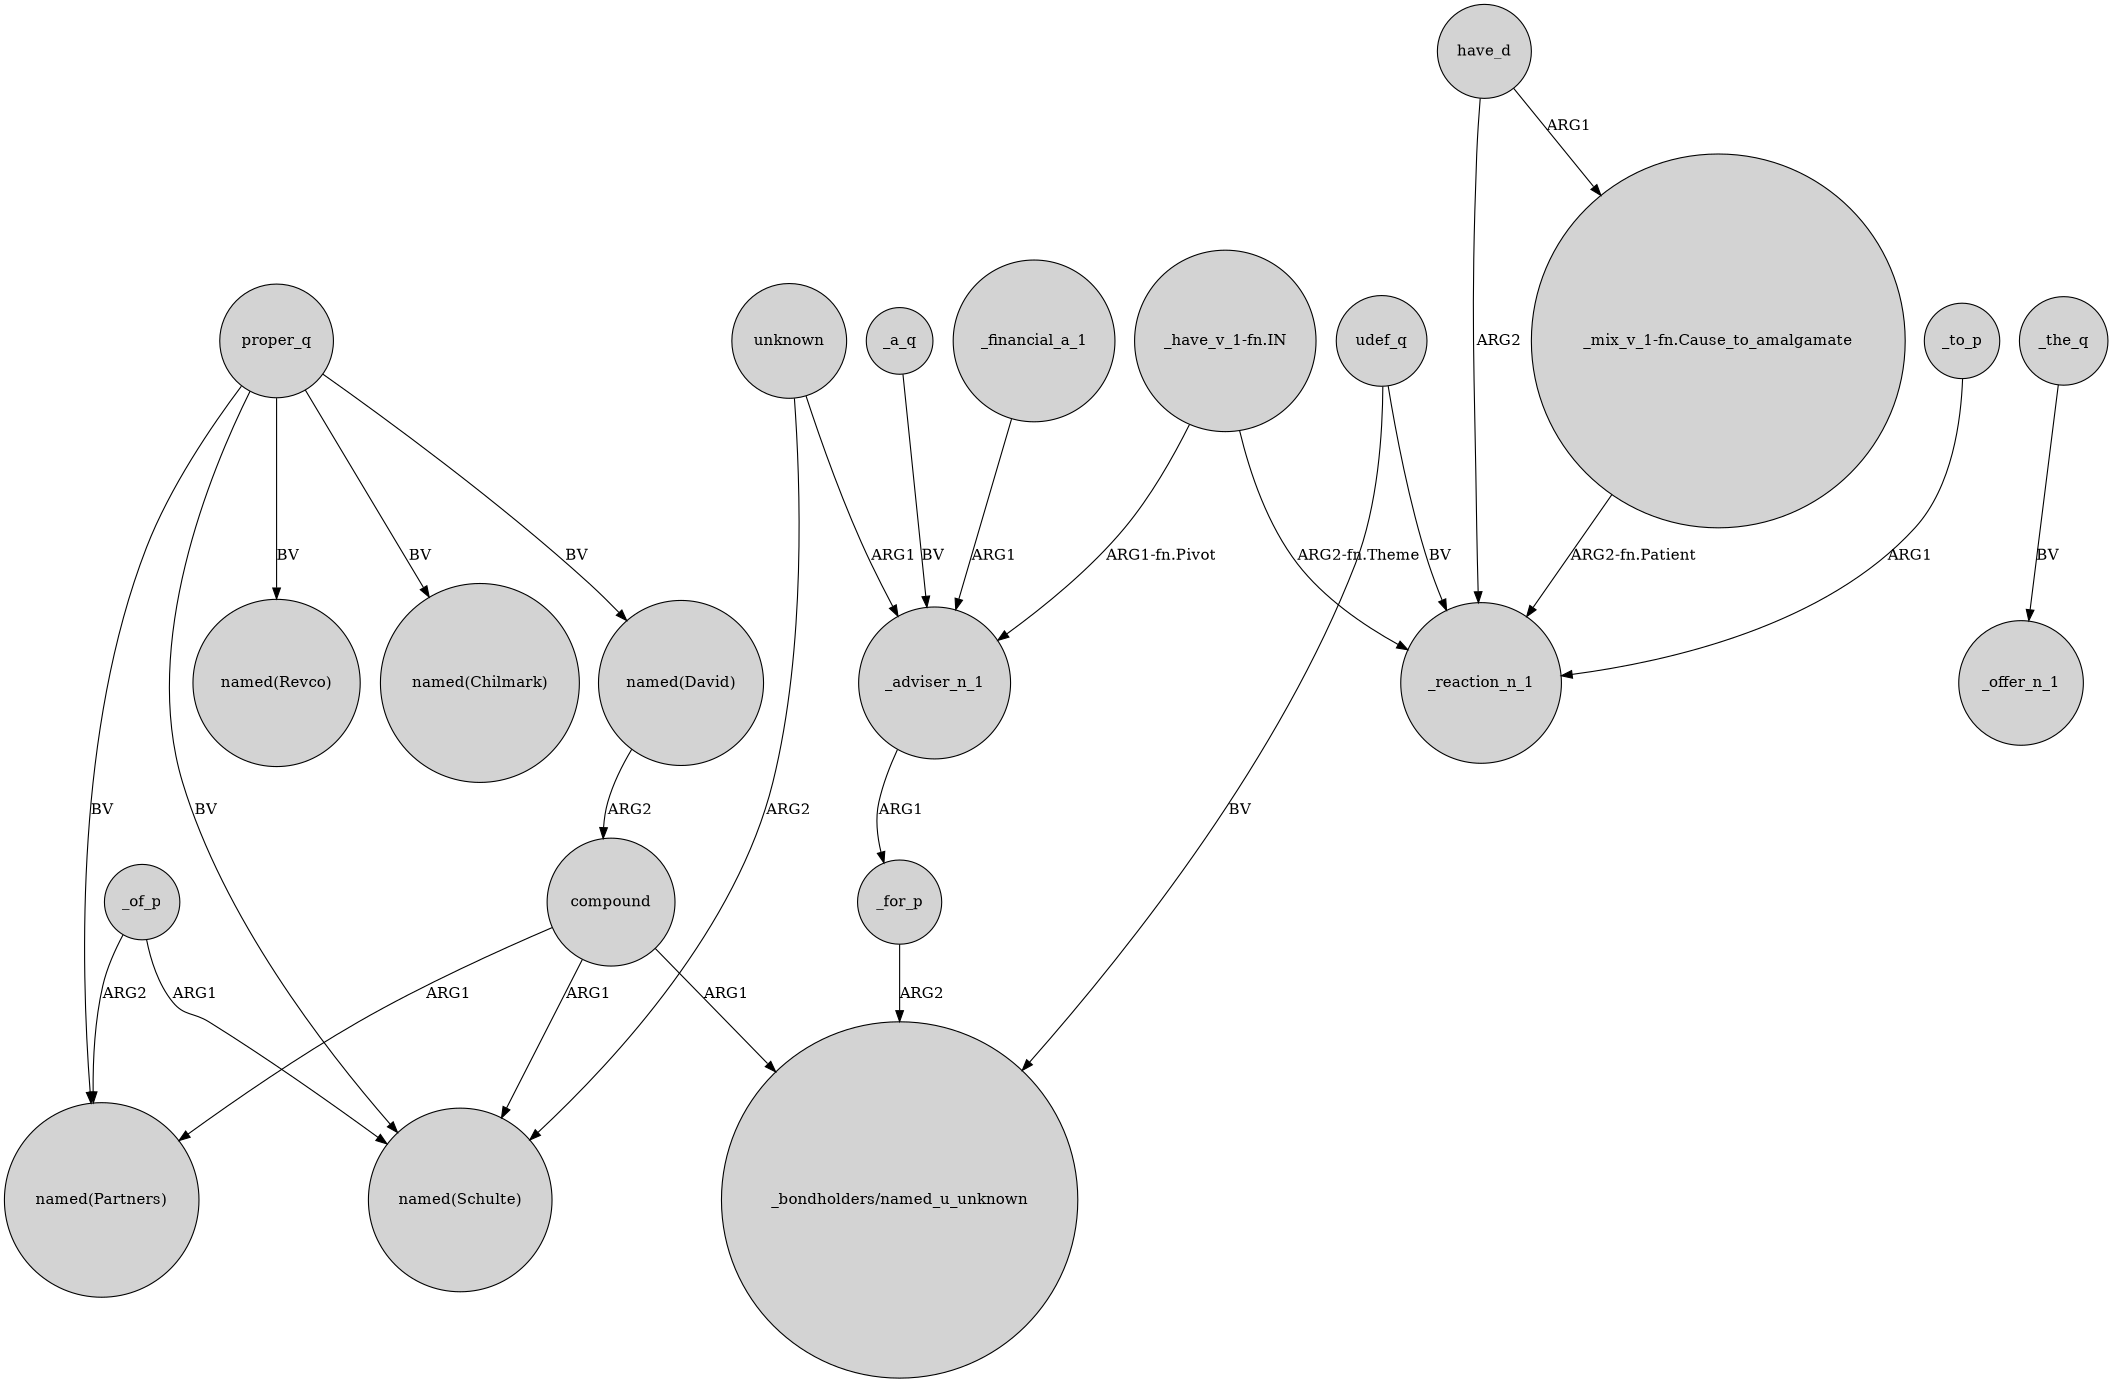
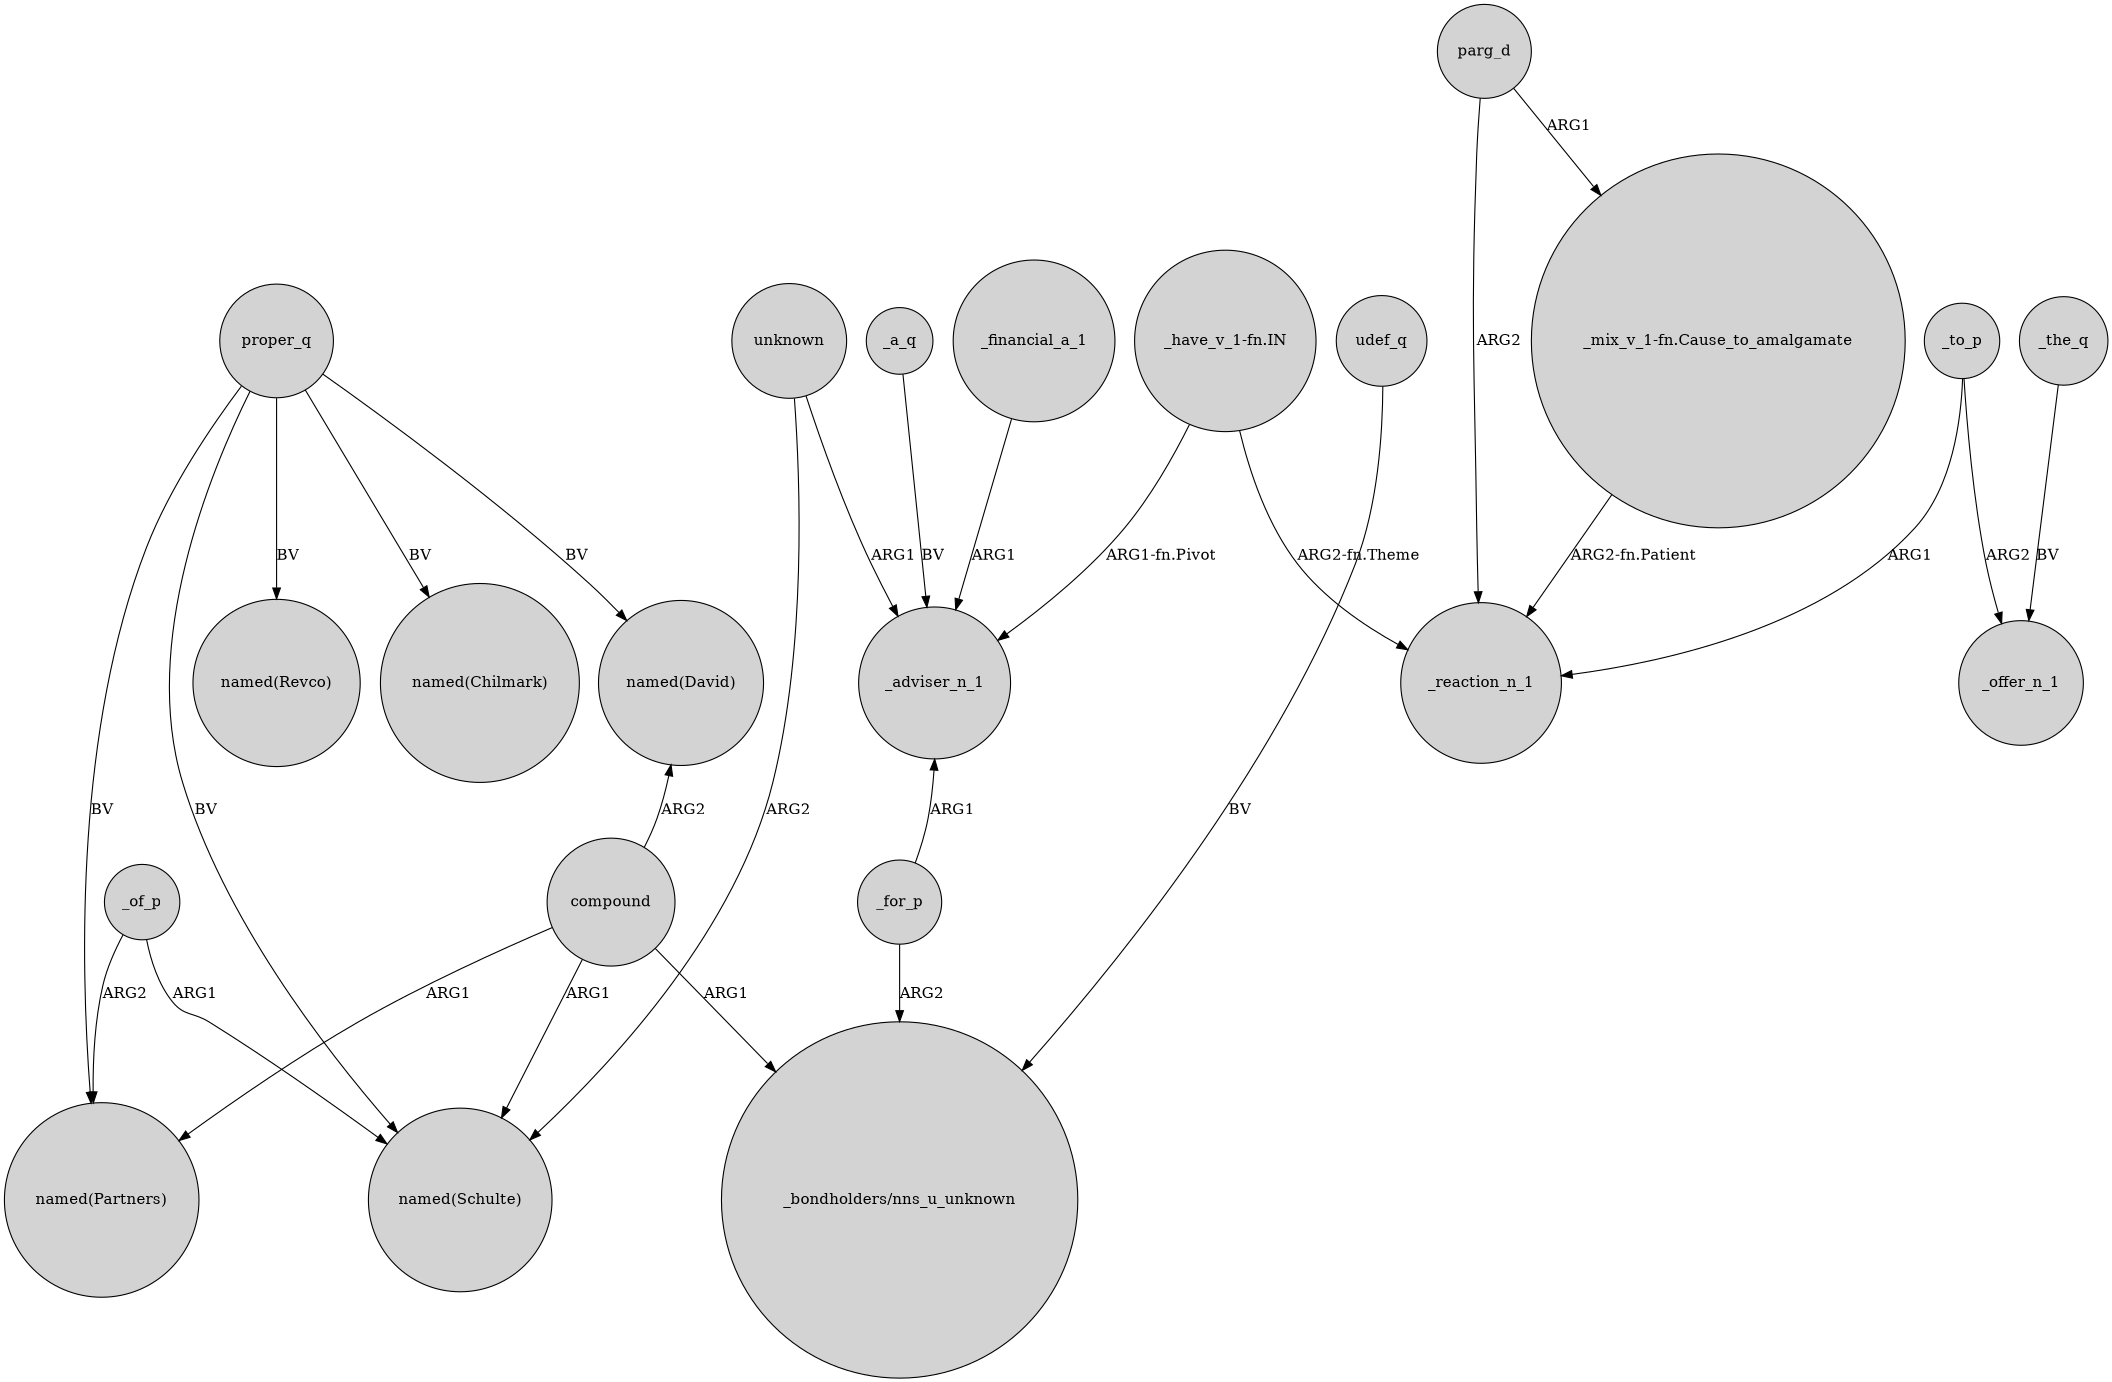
node "have_d": label "have_d" -> "parg_d"
edge "udef_q" -> "_reaction_n_1": removed, label "BV"
edge "_to_p" -> "_offer_n_1": added, label "ARG2"
edge "named(David)" -> "compound": reversed
edge "_adviser_n_1" -> "_for_p": reversed
node "_bondholders/named_u_unknown": label "_bondholders/named_u_unknown" -> "_bondholders/nns_u_unknown"
